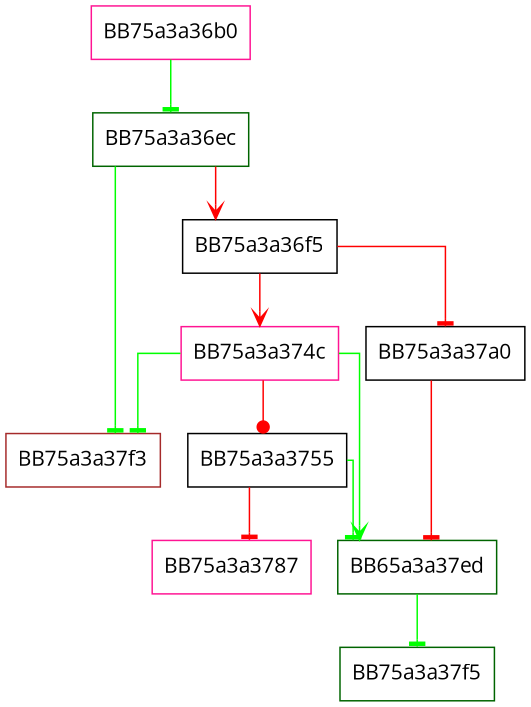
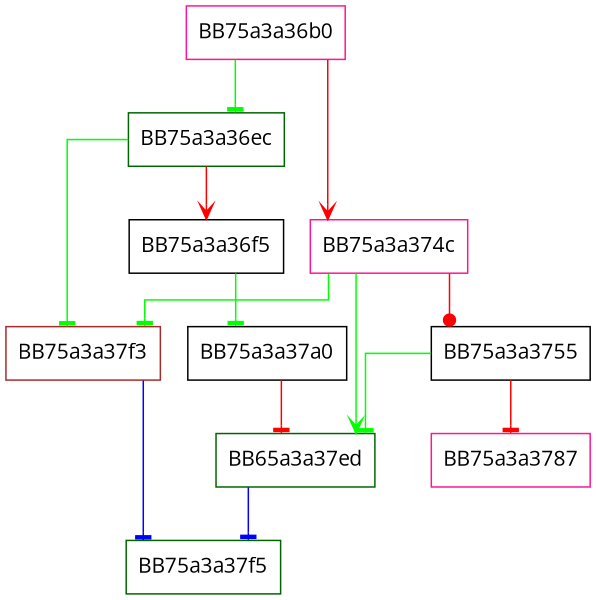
edge "BB75a3a36f5" -> "BB75a3a37a0": color red -> green
edge "BB75a3a36f5" -> "BB75a3a374c": now "BB75a3a36b0" -> "BB75a3a374c"
edge "BB75a3a37f3" -> "BB75a3a37f5": added
edge "BB65a3a37ed" -> "BB75a3a37f5": color green -> blue
